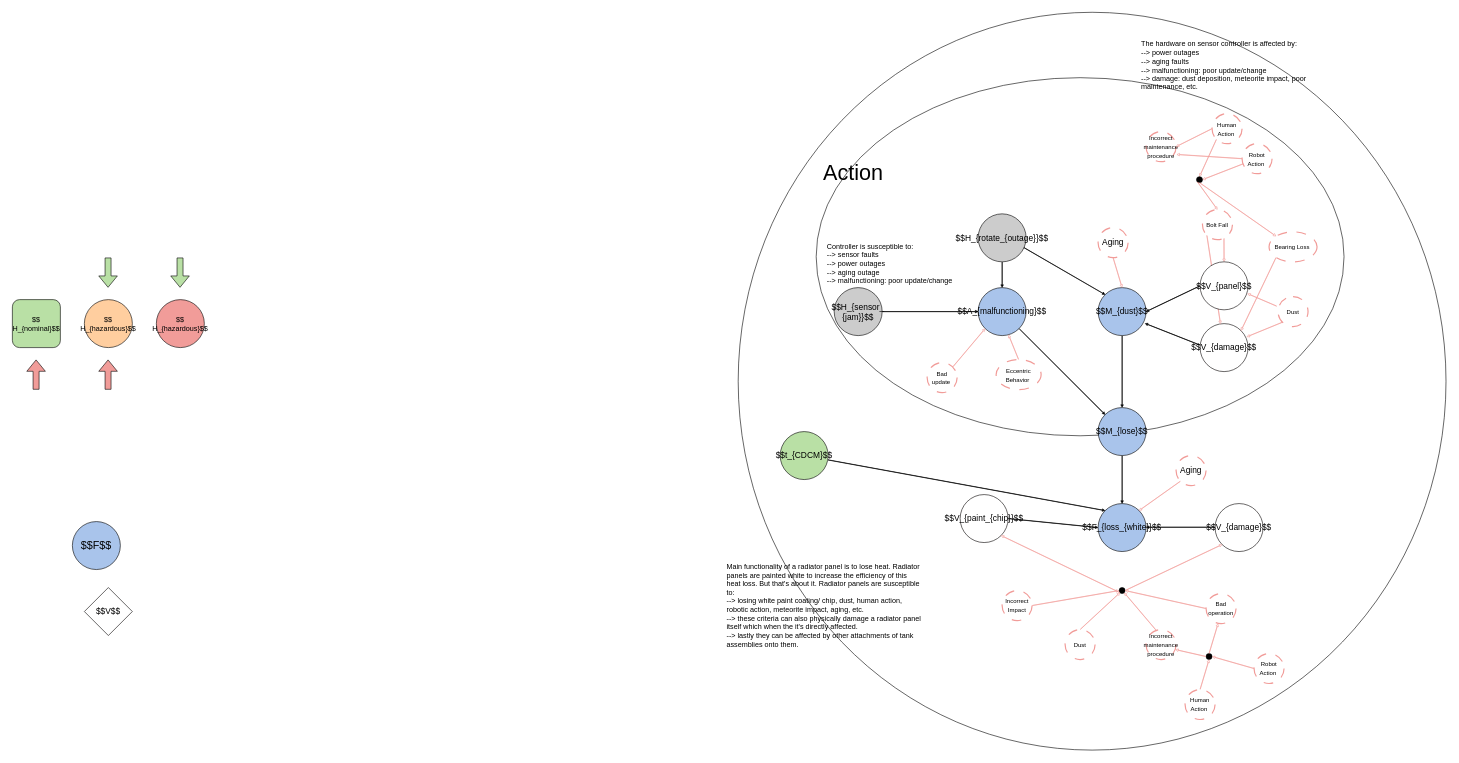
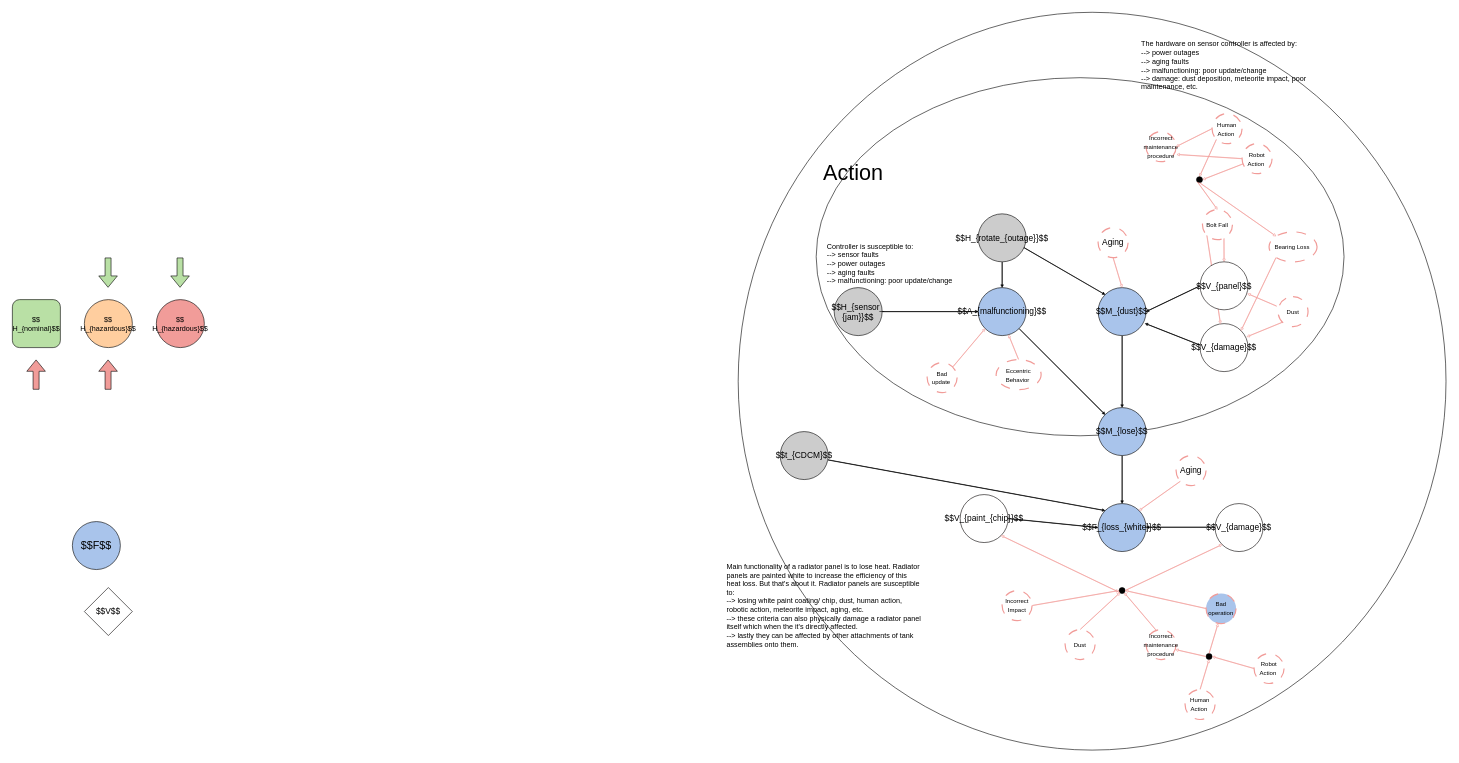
node "Controller is susceptible to: --> sensor faults --> power outages --> aging outage --> malfunctioning: poor update/change": label "Controller is susceptible to: --> sensor faults --> power outages --> aging outage --> malfunctioning: poor update/change" -> "Controller is susceptible to: --> sensor faults --> power outages --> aging faults --> malfunctioning: poor update/change"
node "$$t_{CDCM}$$": fillcolor #b9e0a5 -> #cccccc
node "Bad operation": fillcolor #ffffff -> #a9c4eb
